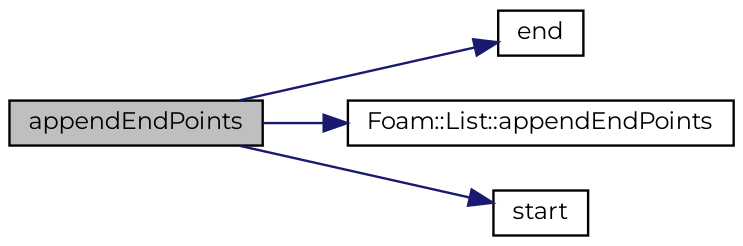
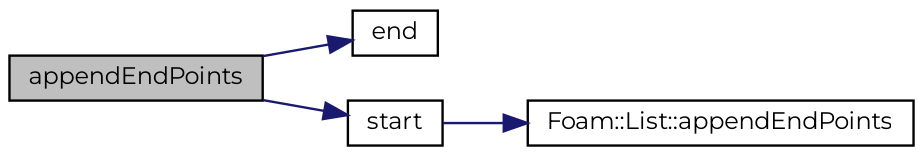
edge "appendEndPoints" -> "Foam::List::appendEndPoints": now "start" -> "Foam::List::appendEndPoints"
